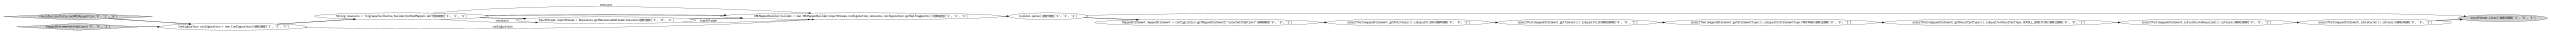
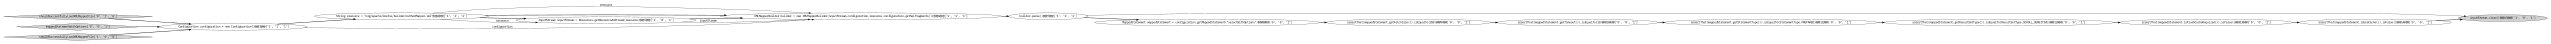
node "shouldSuccessfullyLoadXMLMapperFile['1', '0', '0']": added
